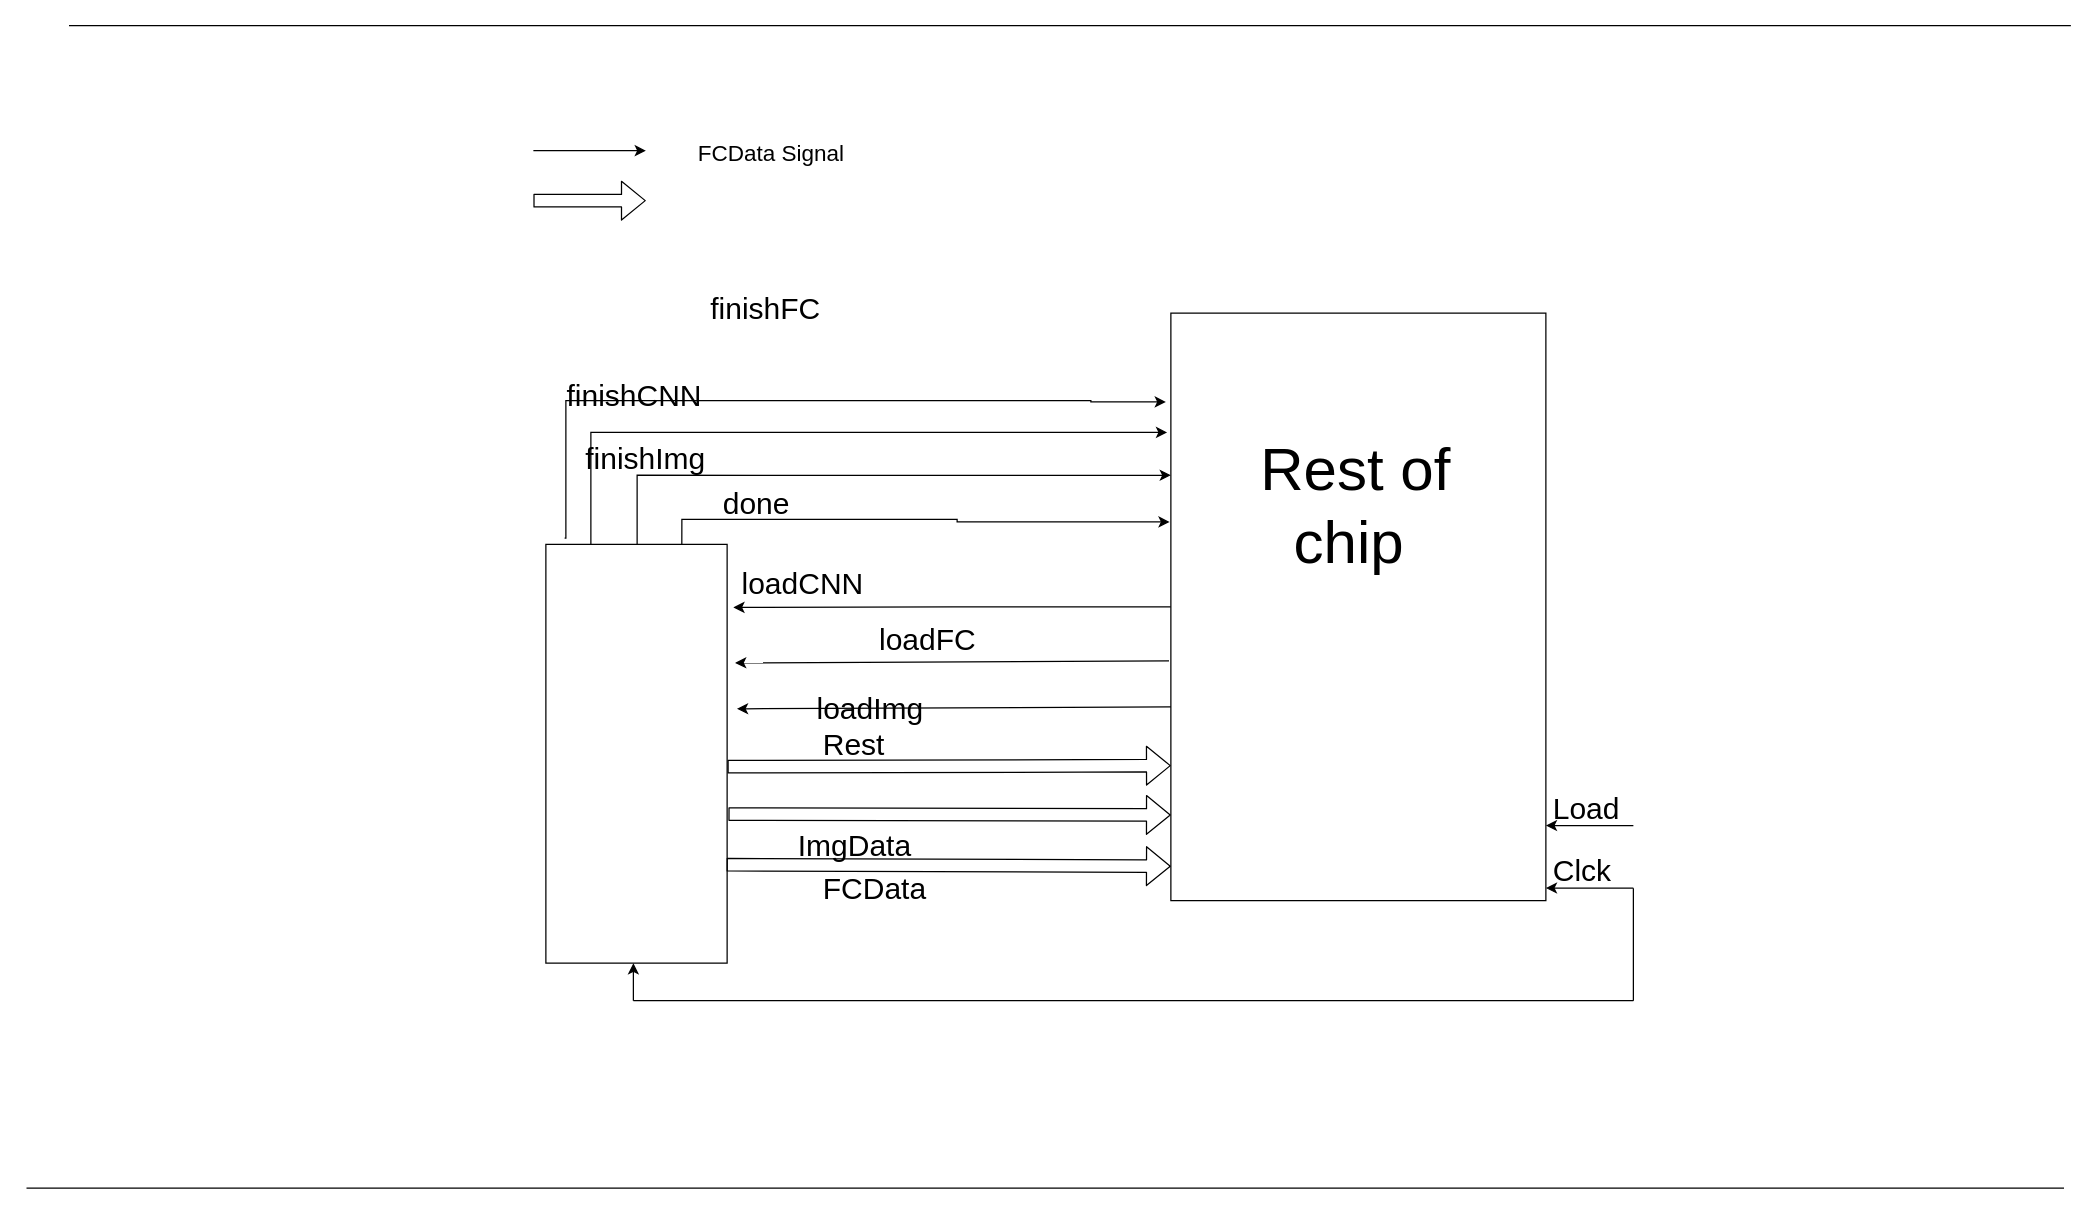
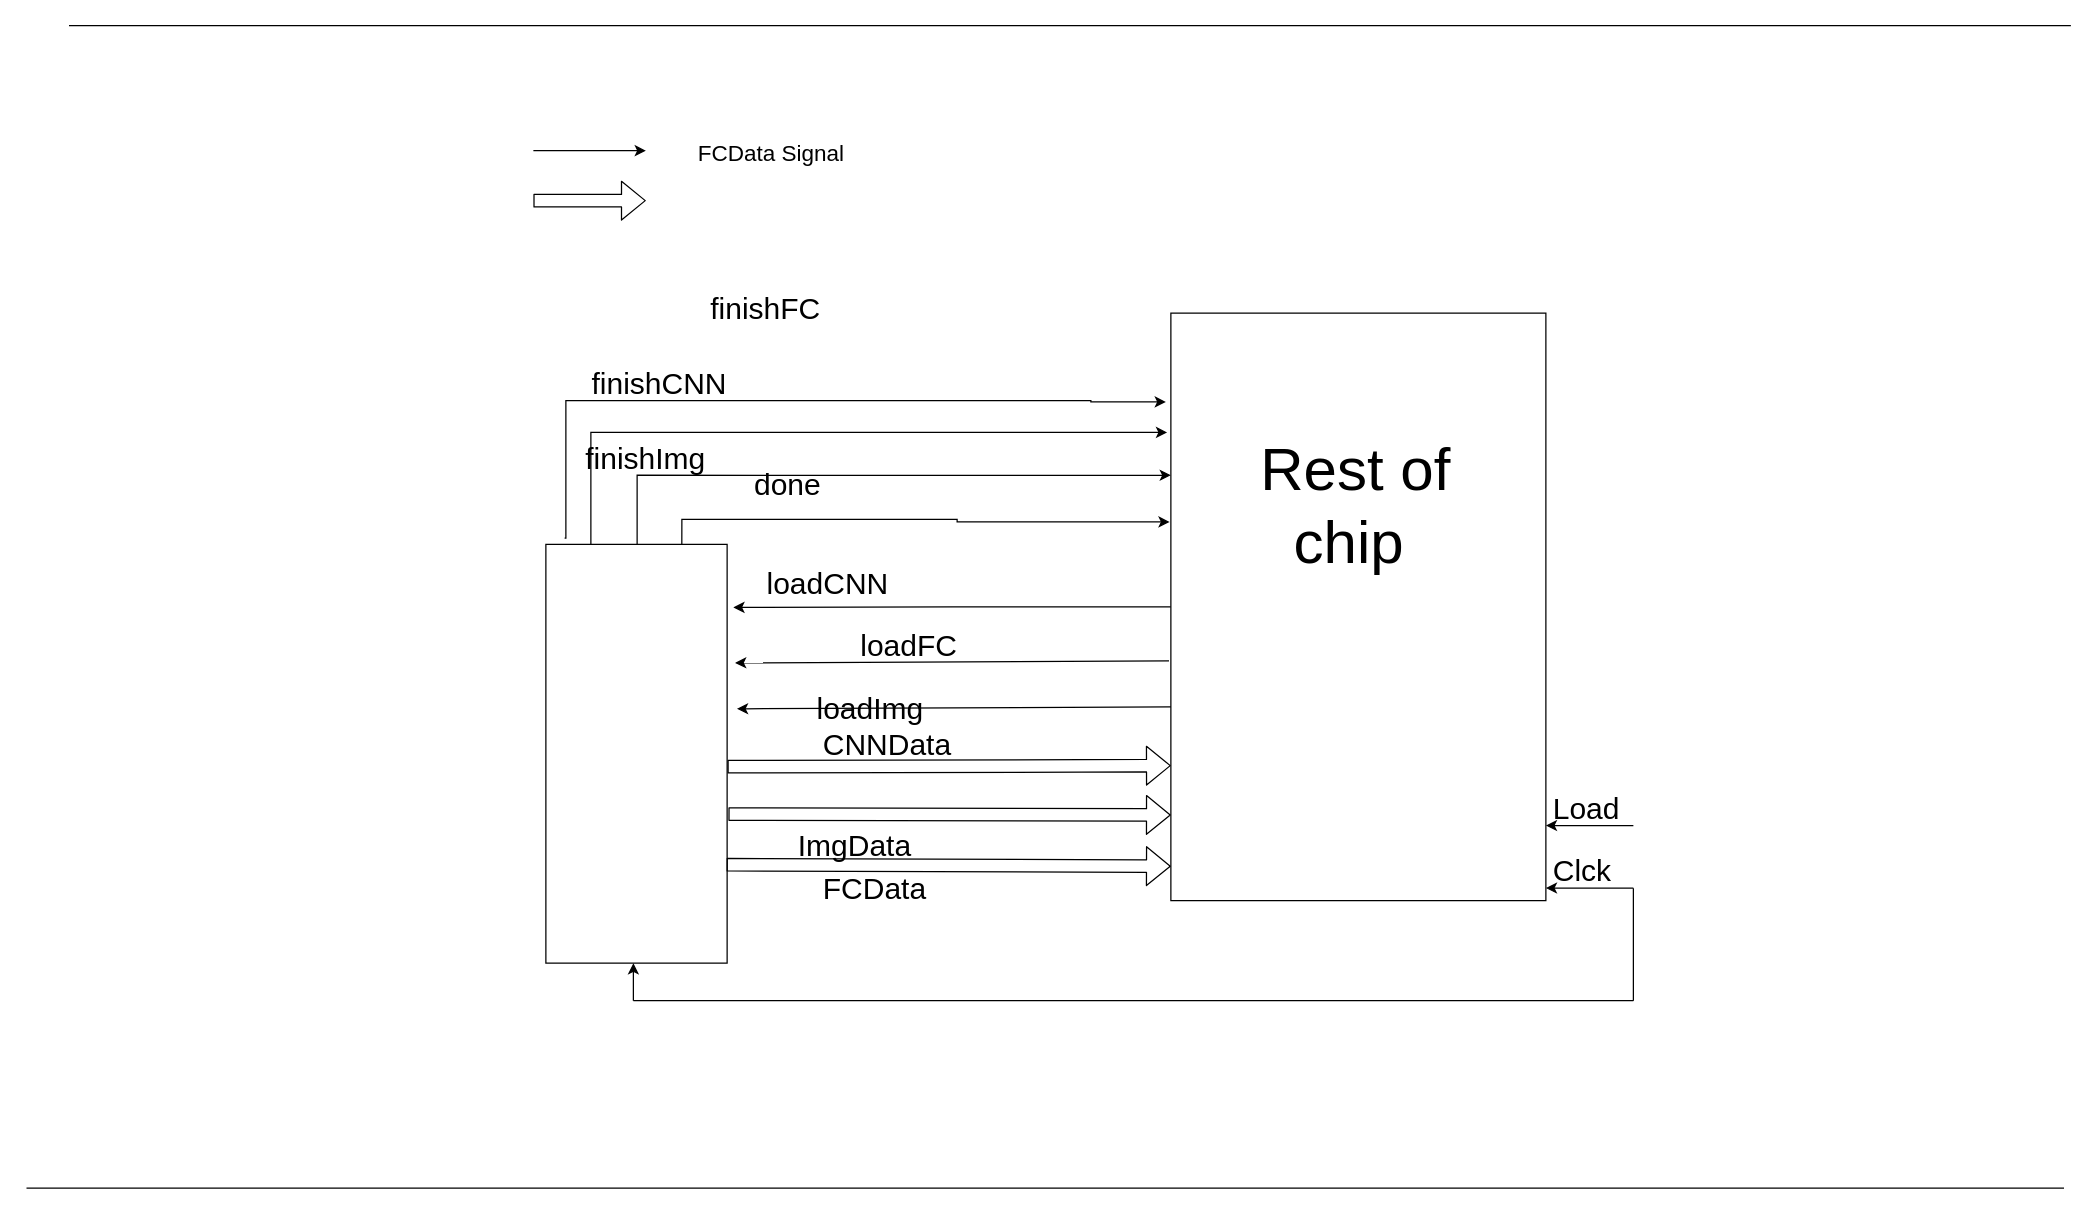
node "finishCNN": moved (639, 388) -> (664, 376)
node "done": moved (764, 496) -> (795, 477)
node "loadCNN": moved (808, 576) -> (833, 576)
node "loadFC": moved (933, 632) -> (914, 638)
node "Rest": label "Rest" -> "CNNData"
